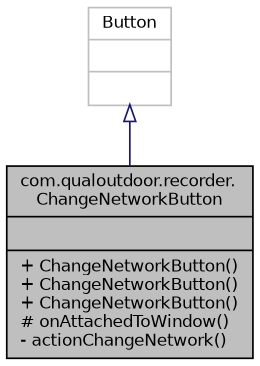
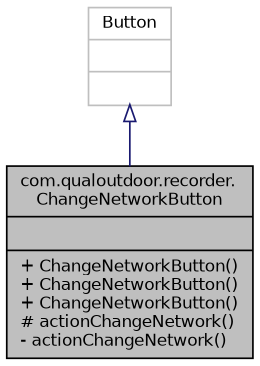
node "com.qualoutdoor.recorder.": text "# onAttachedToWindow()" -> "# actionChangeNetwork()"
